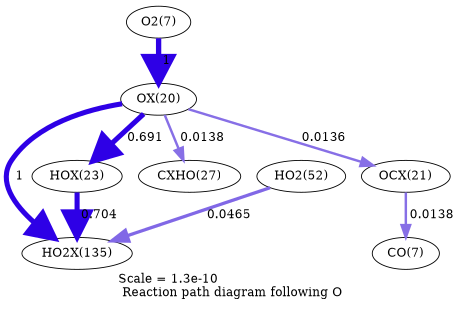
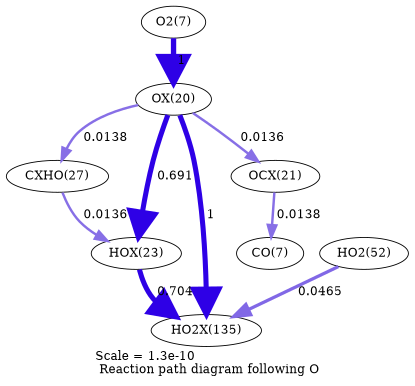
edge "CXHO(27)" -> "HOX(23)": added, label "0.0136"
